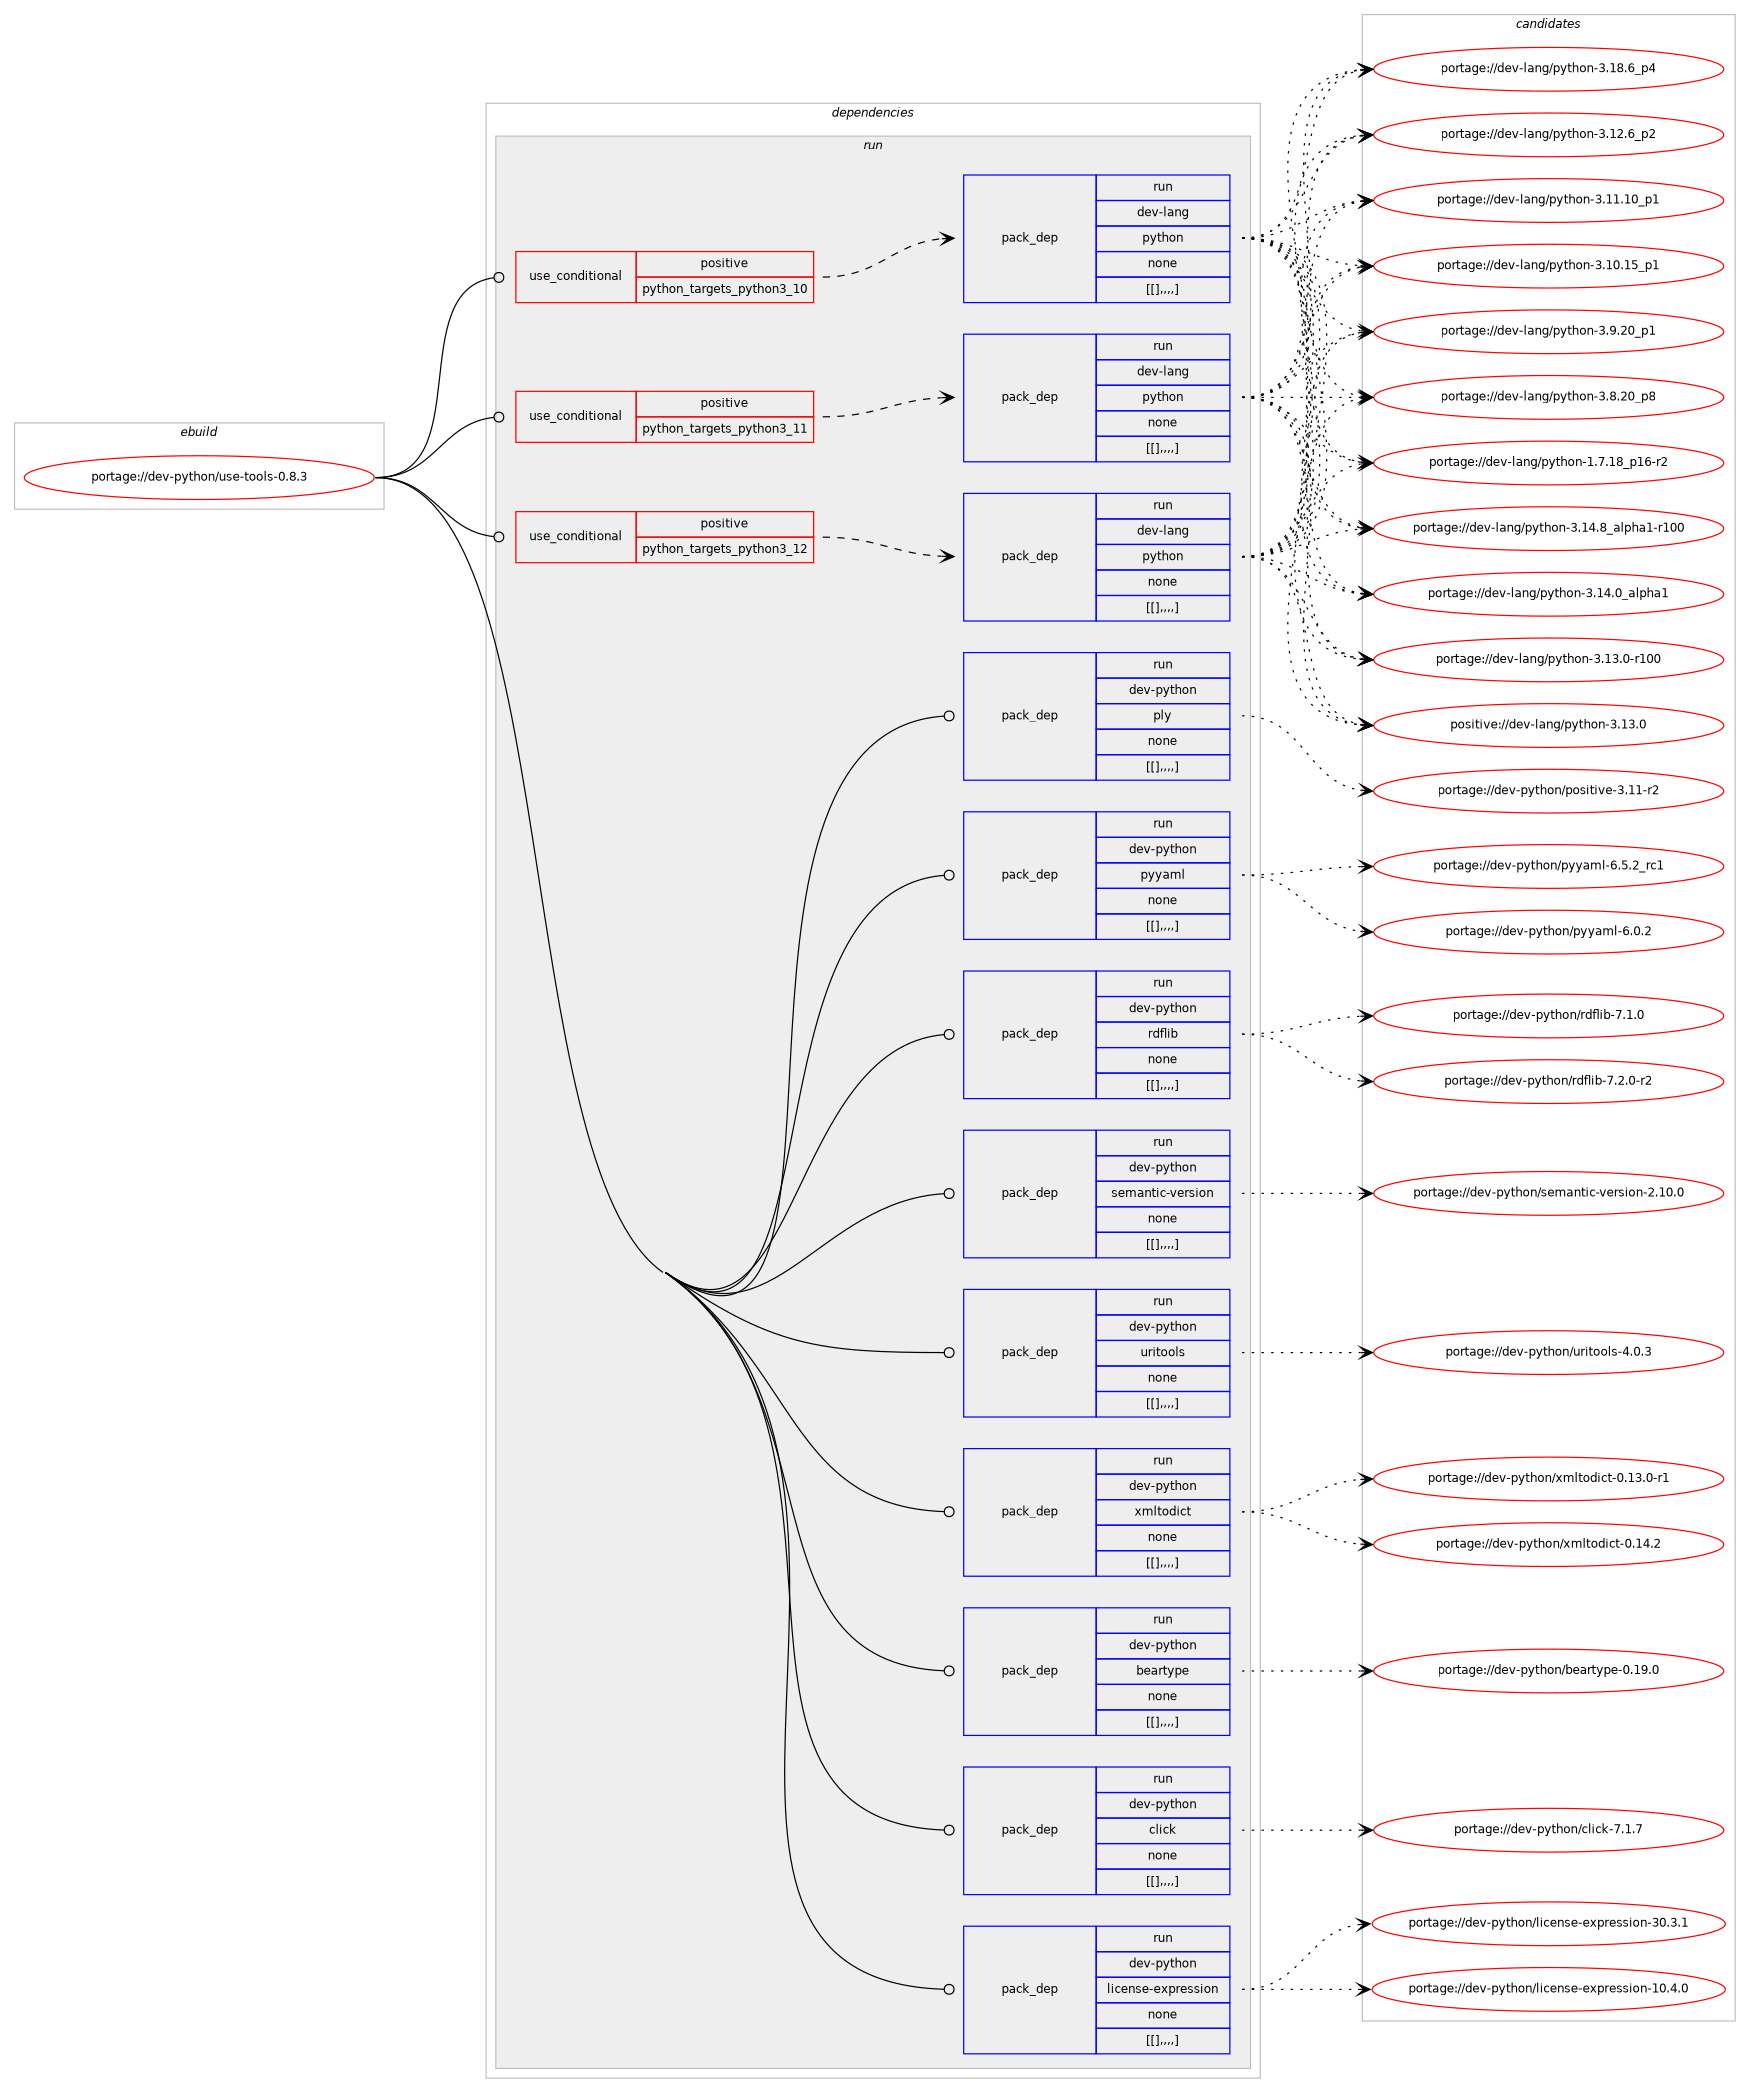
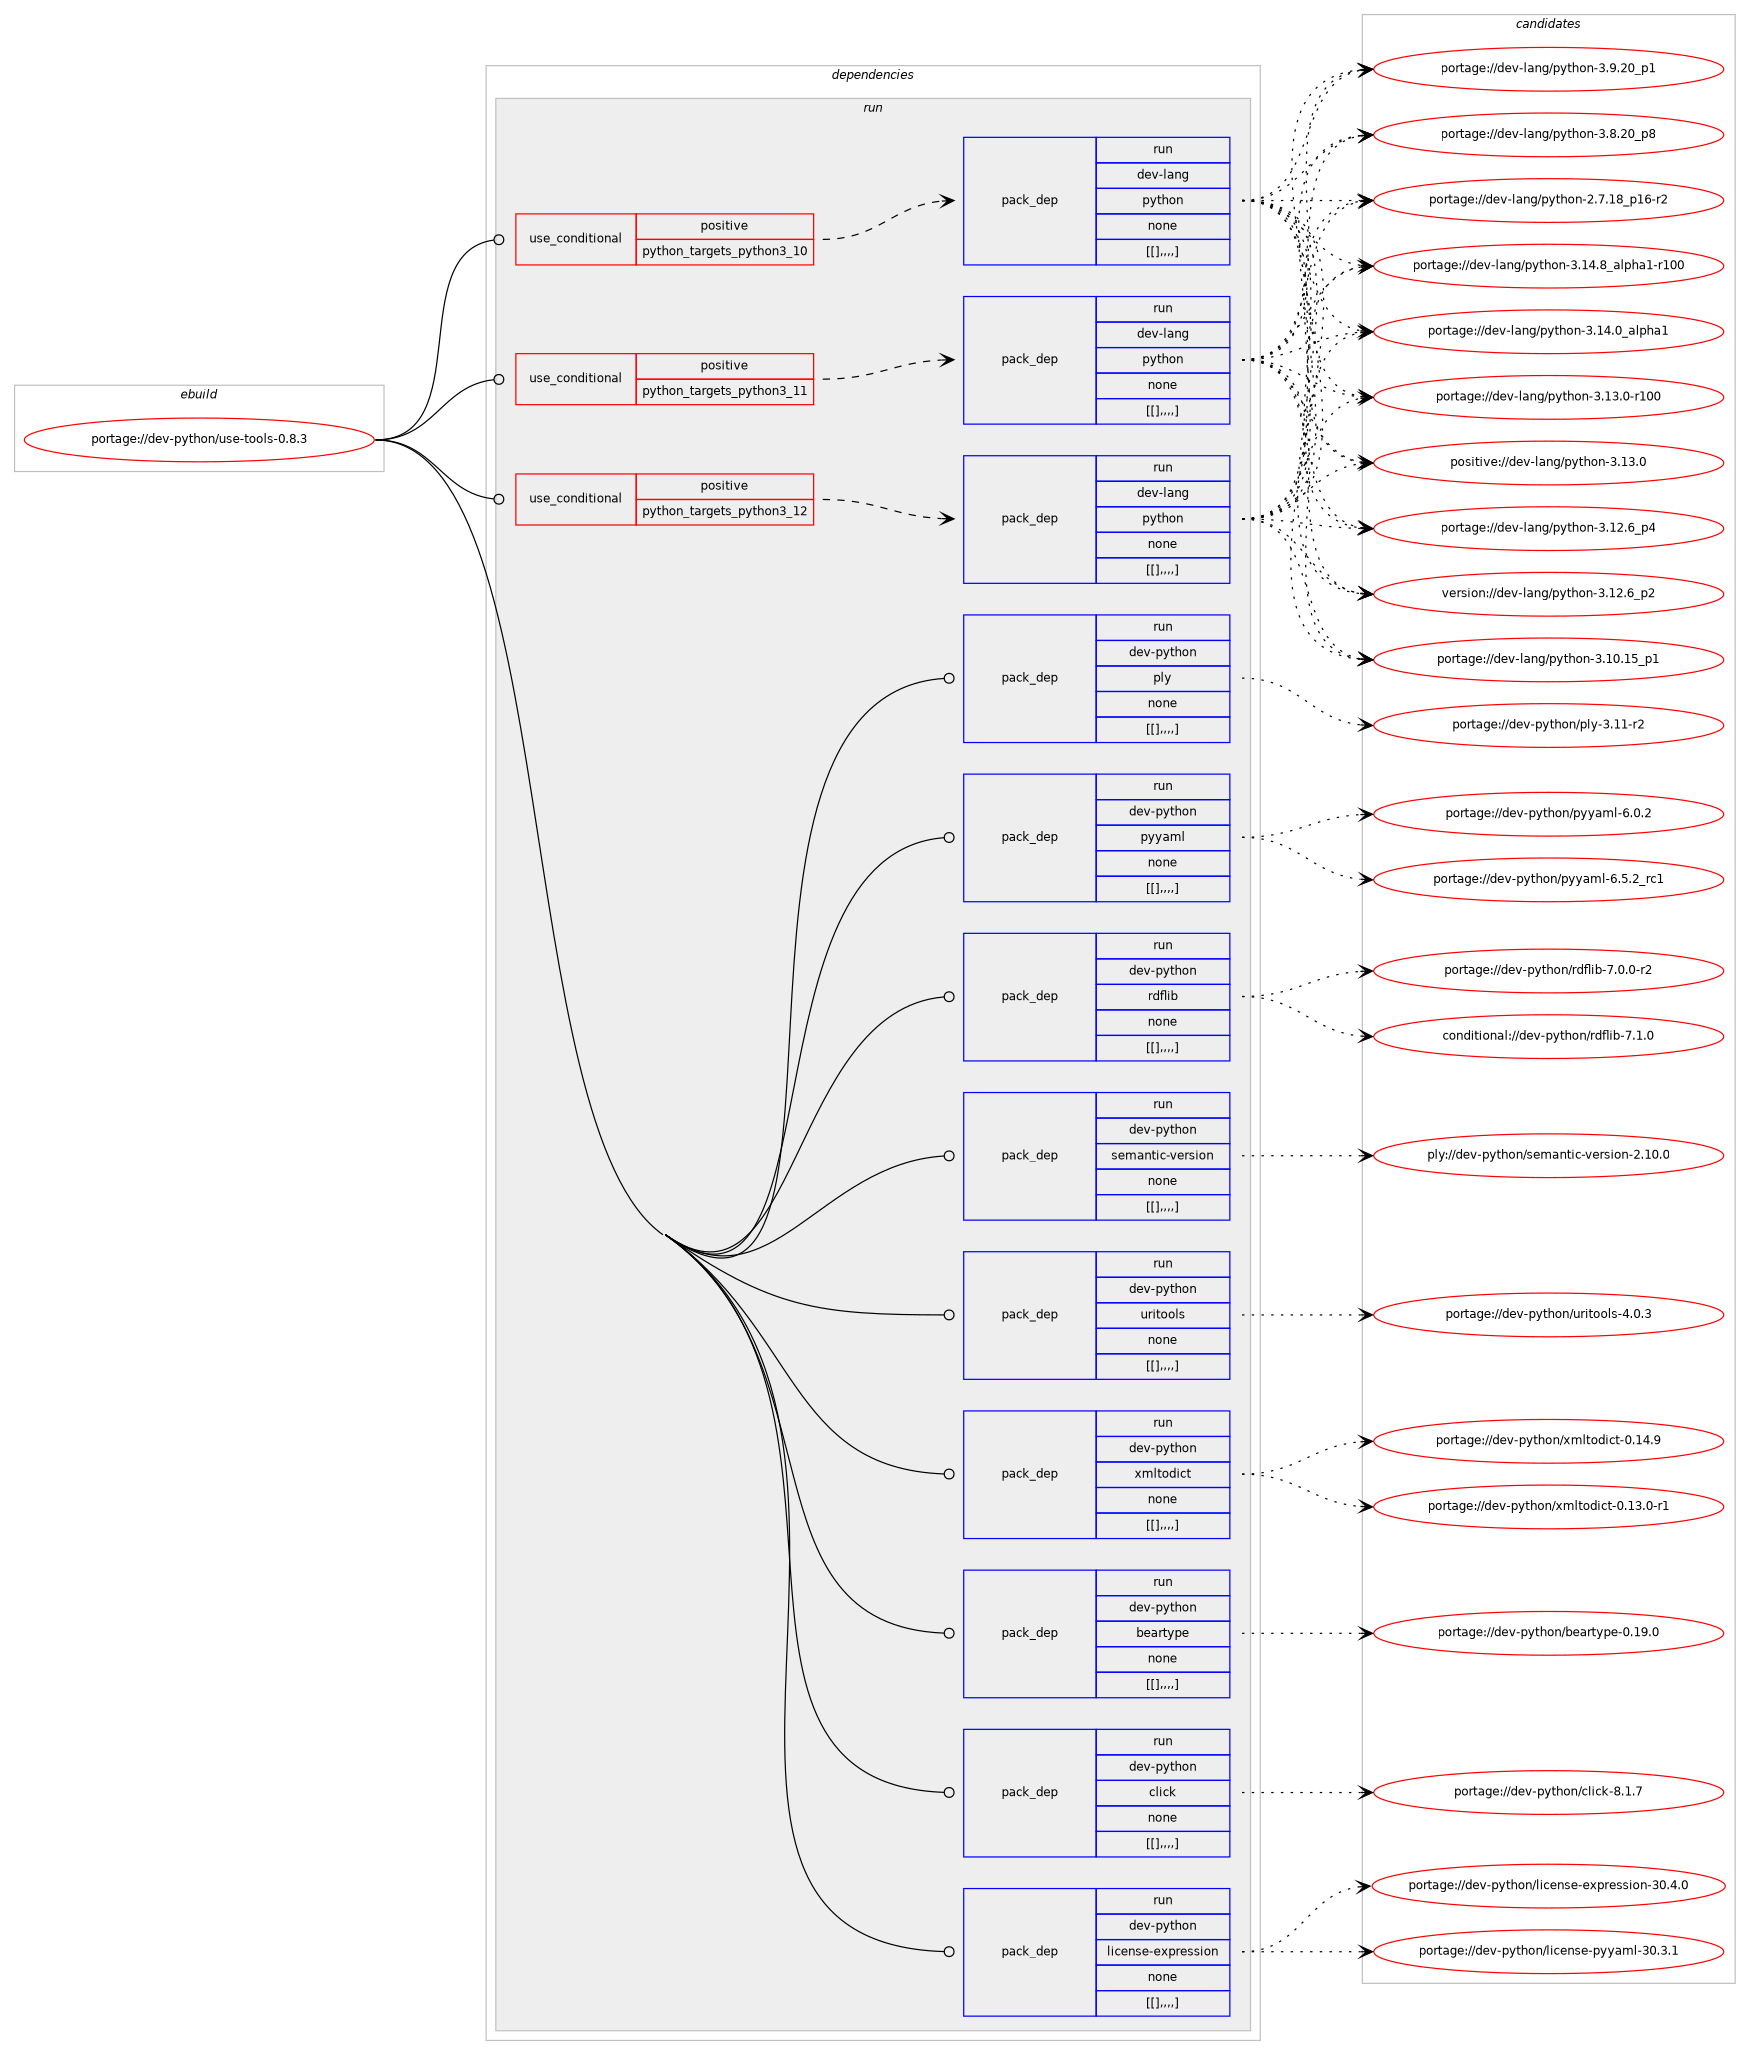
node "portage://dev-lang/python-3.18.6_p4": label "portage://dev-lang/python-3.18.6_p4" -> "portage://dev-lang/python-3.12.6_p4"
node "portage://dev-lang/python-3.12.6_p2": label "portage://dev-lang/python-3.12.6_p2" -> "version://dev-lang/python-3.12.6_p2"
node "portage://dev-lang/python-3.11.10_p1": removed
node "portage://dev-lang/python-1.7.18_p16-r2": label "portage://dev-lang/python-1.7.18_p16-r2" -> "portage://dev-lang/python-2.7.18_p16-r2"
node "portage://dev-python/positive-3.11-r2": label "portage://dev-python/positive-3.11-r2" -> "portage://dev-python/ply-3.11-r2"
node "portage://dev-python/rdflib-7.1.0": label "portage://dev-python/rdflib-7.1.0" -> "conditional://dev-python/rdflib-7.1.0"
node "portage://dev-python/rdflib-7.2.0-r2": label "portage://dev-python/rdflib-7.2.0-r2" -> "portage://dev-python/rdflib-7.0.0-r2"
node "portage://dev-python/semantic-version-2.10.0": label "portage://dev-python/semantic-version-2.10.0" -> "ply://dev-python/semantic-version-2.10.0"
node "portage://dev-python/xmltodict-0.14.2": label "portage://dev-python/xmltodict-0.14.2" -> "portage://dev-python/xmltodict-0.14.9"
node "portage://dev-python/click-7.1.7": label "portage://dev-python/click-7.1.7" -> "portage://dev-python/click-8.1.7"
node "portage://dev-python/license-expression-30.3.1": label "portage://dev-python/license-expression-30.3.1" -> "portage://dev-python/license-pyyaml-30.3.1"
node "portage://dev-python/license-expression-10.4.0": label "portage://dev-python/license-expression-10.4.0" -> "portage://dev-python/license-expression-30.4.0"
